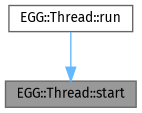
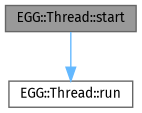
edge "EGG::Thread::run" -> "EGG::Thread::start": reversed
